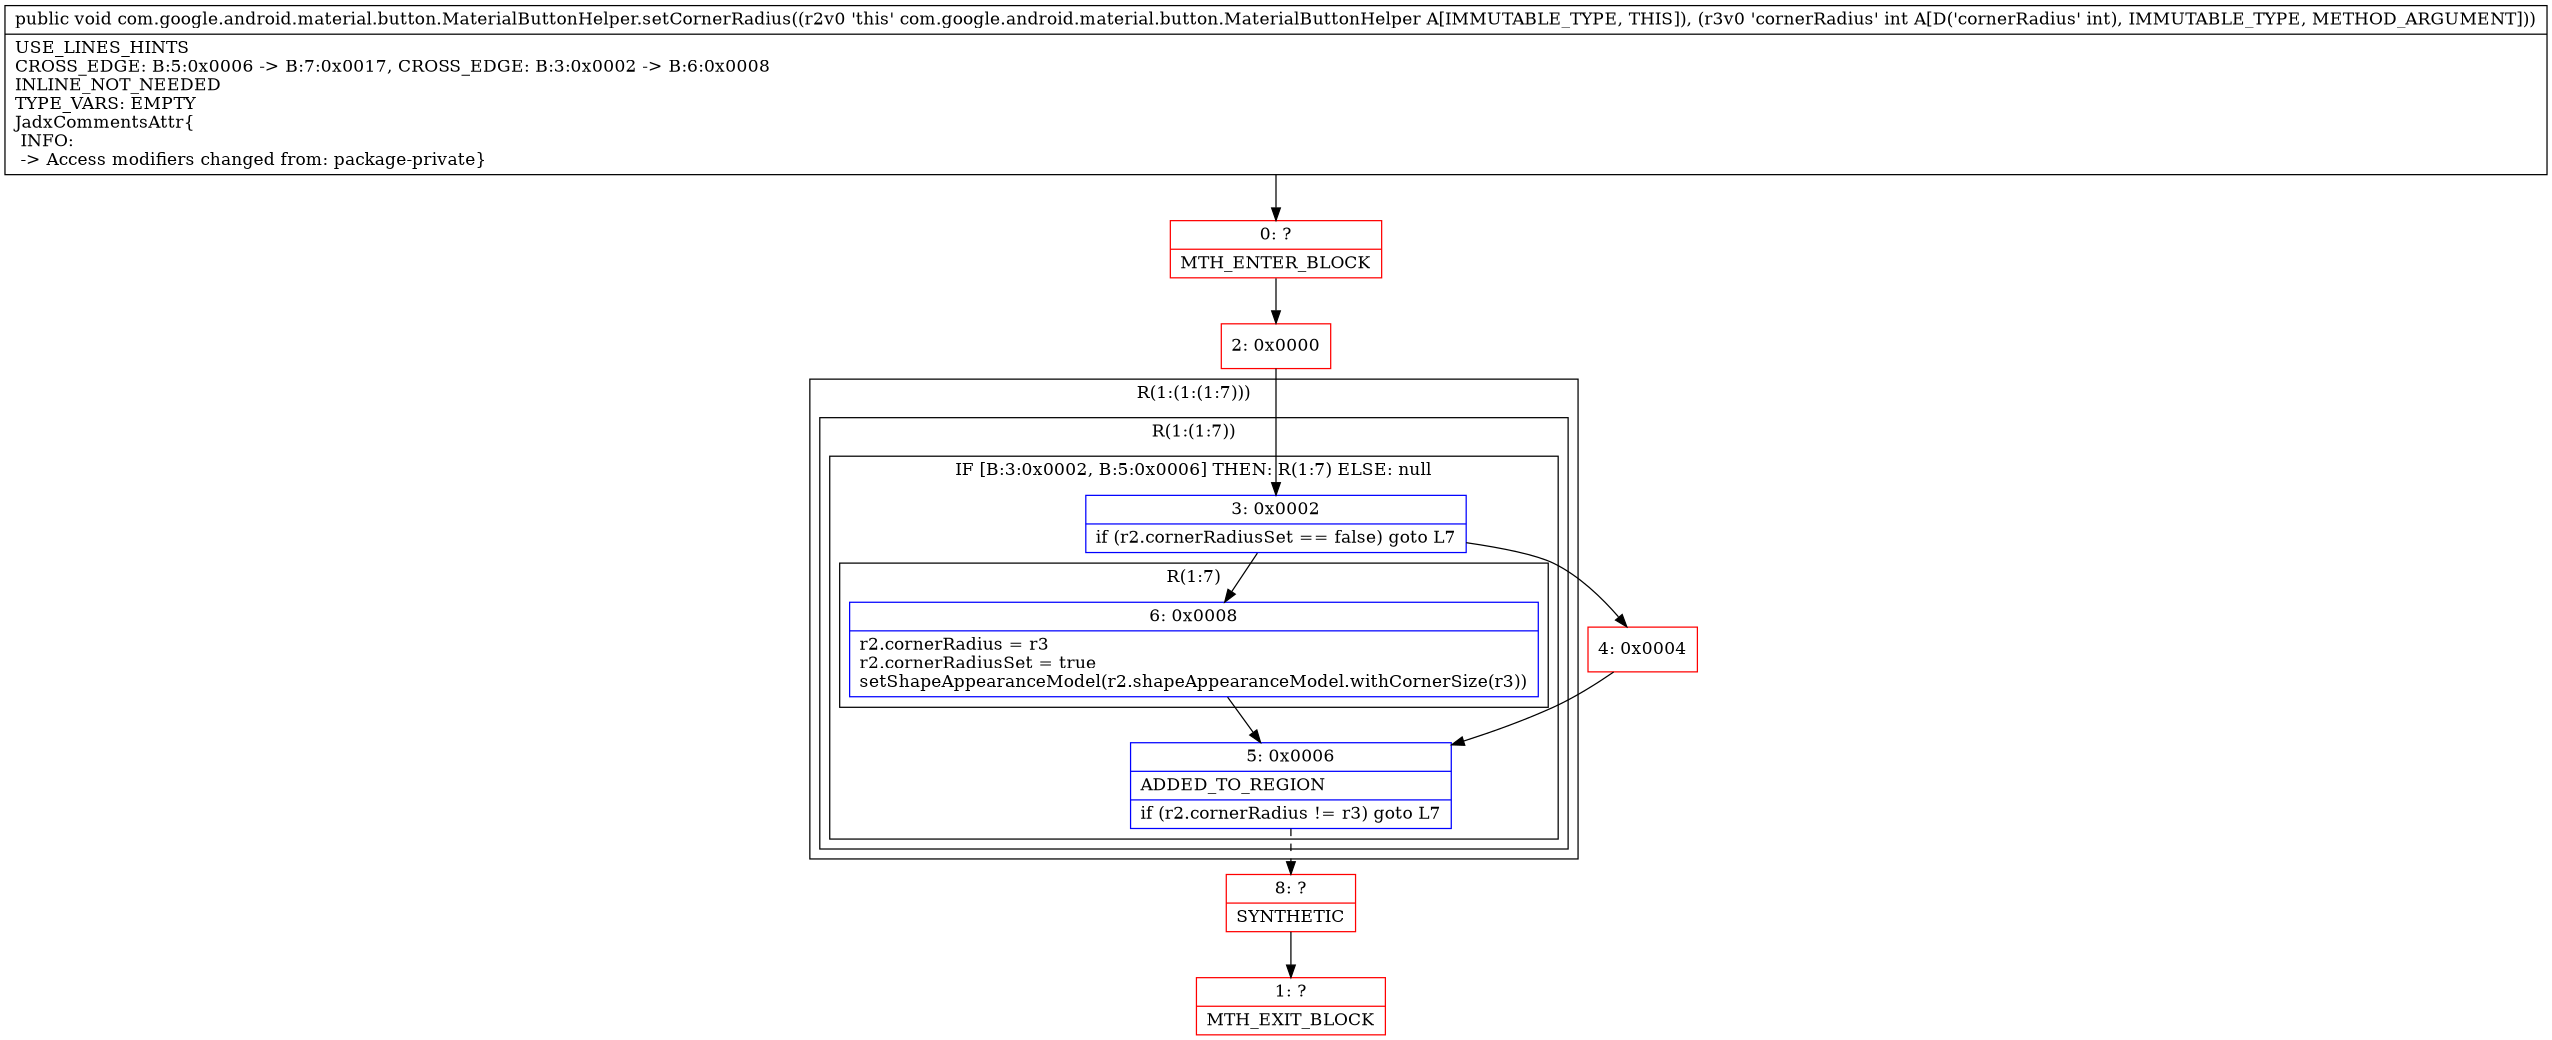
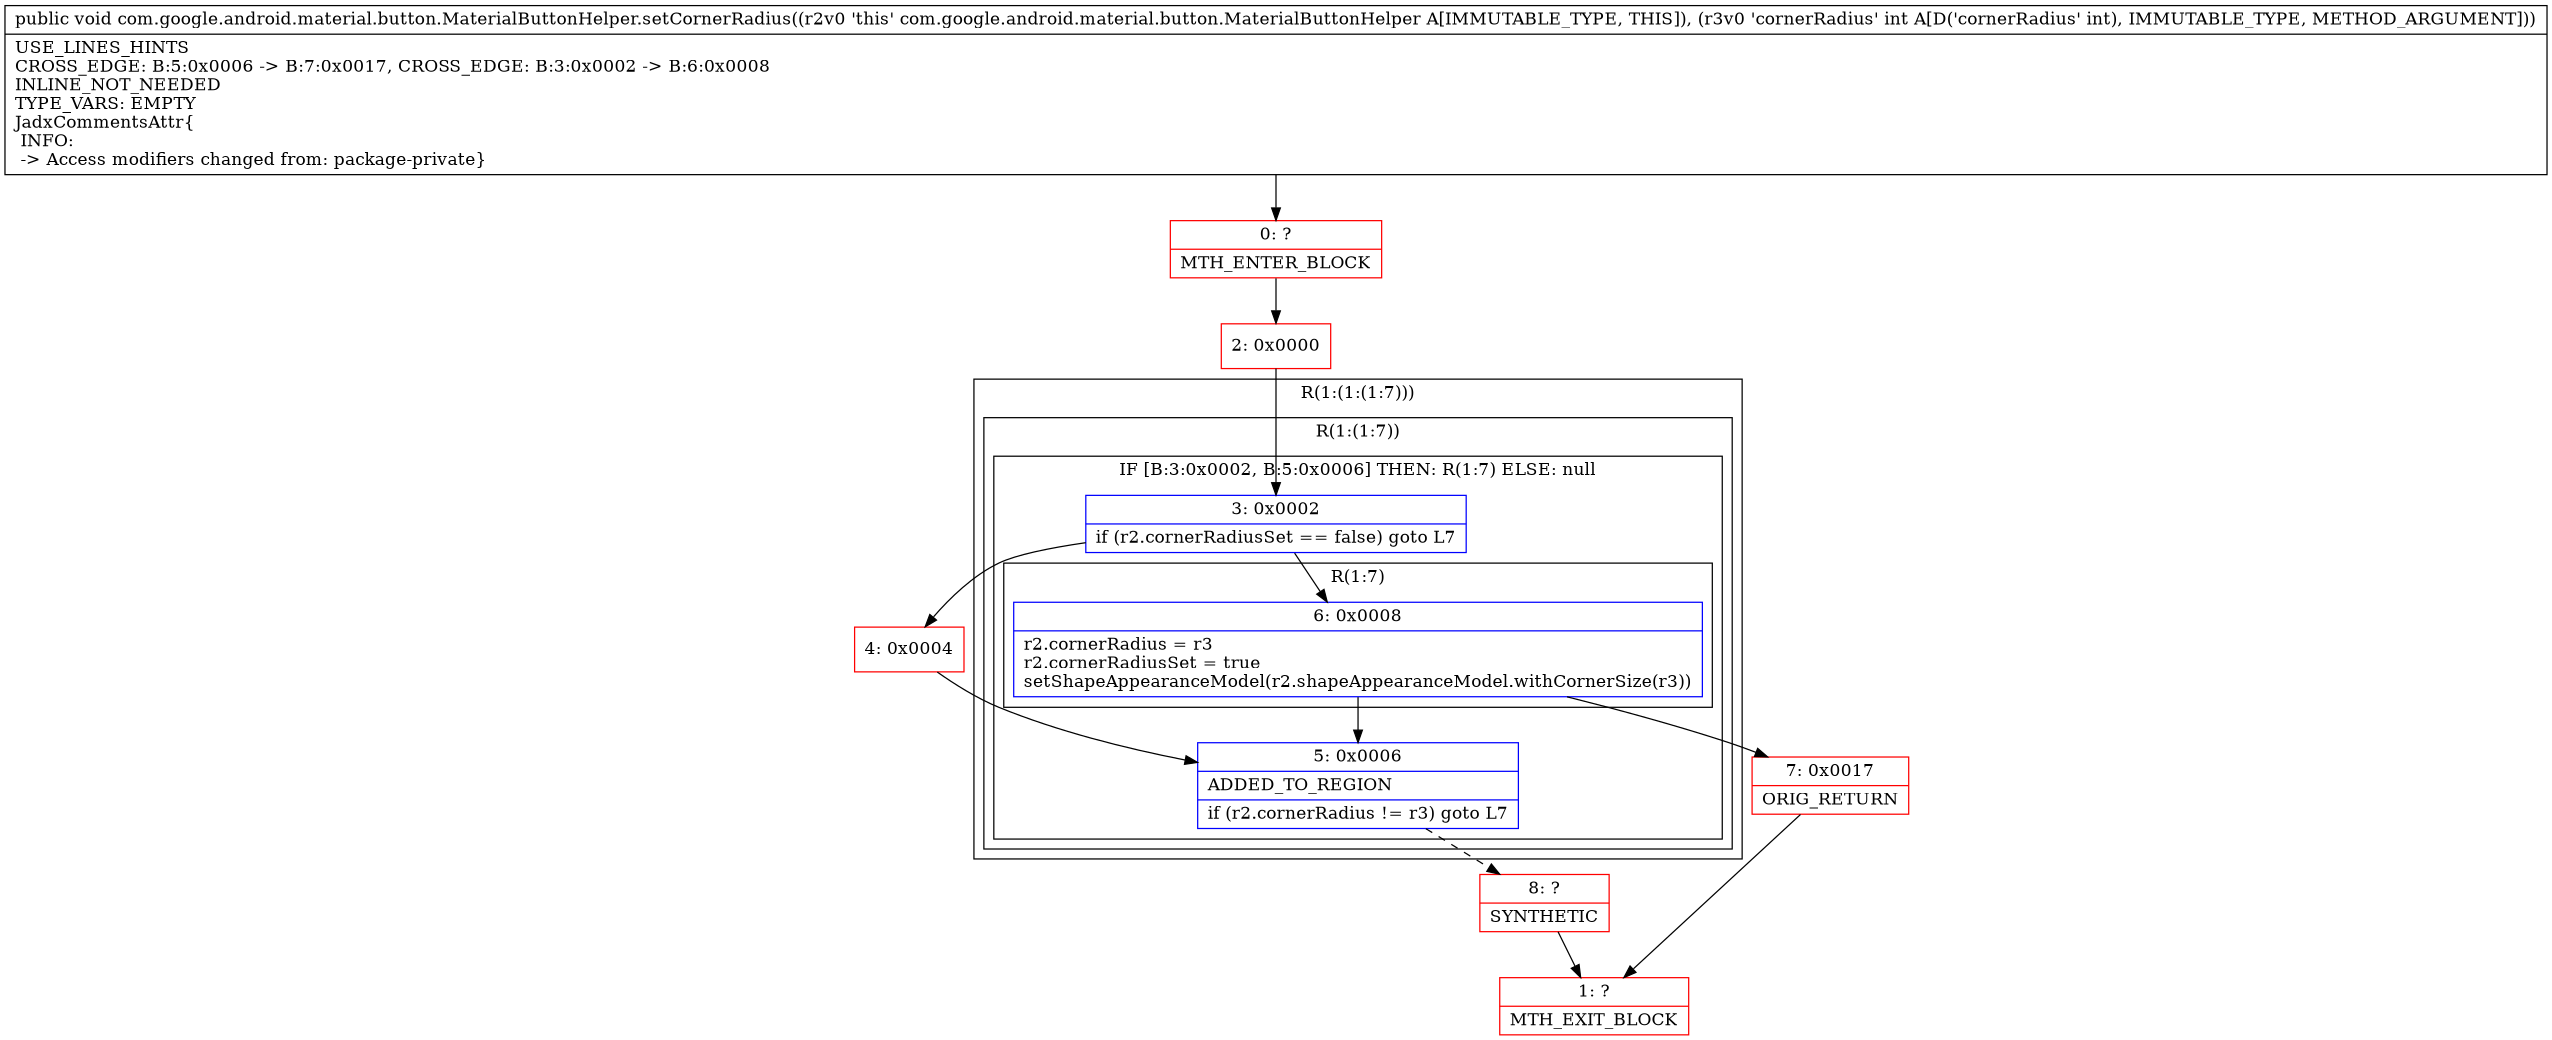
node "7: 0x0017": added
